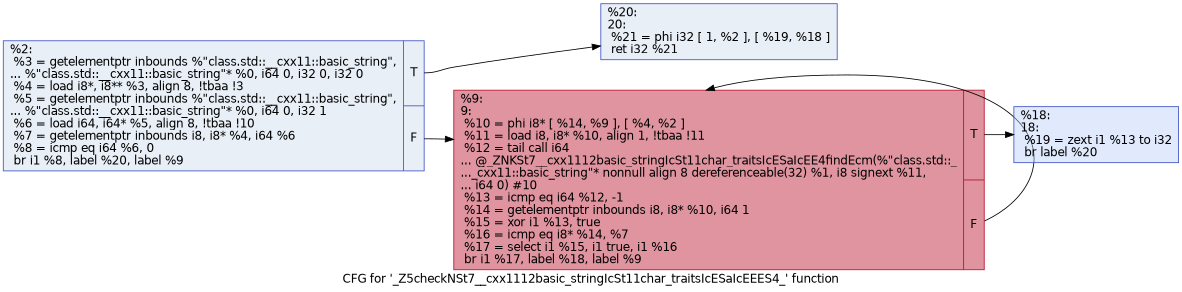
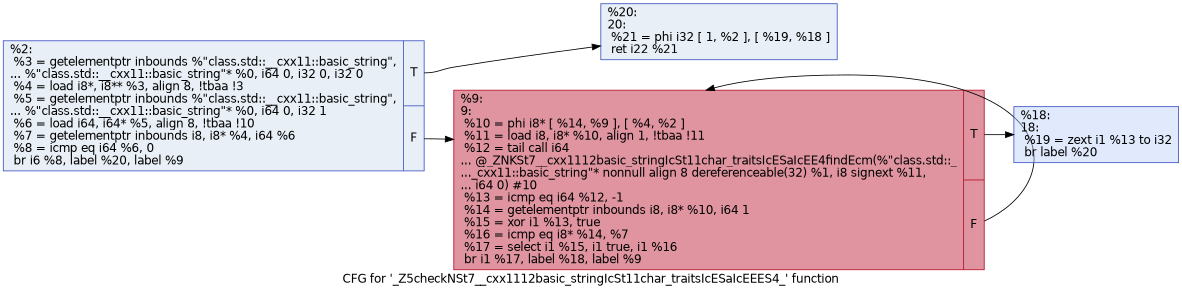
node "%20:": text "ret i32 %21" -> "ret i22 %21"
node "%2:": text "br i1 %8, label %20, label %9" -> "br i6 %8, label %20, label %9"
